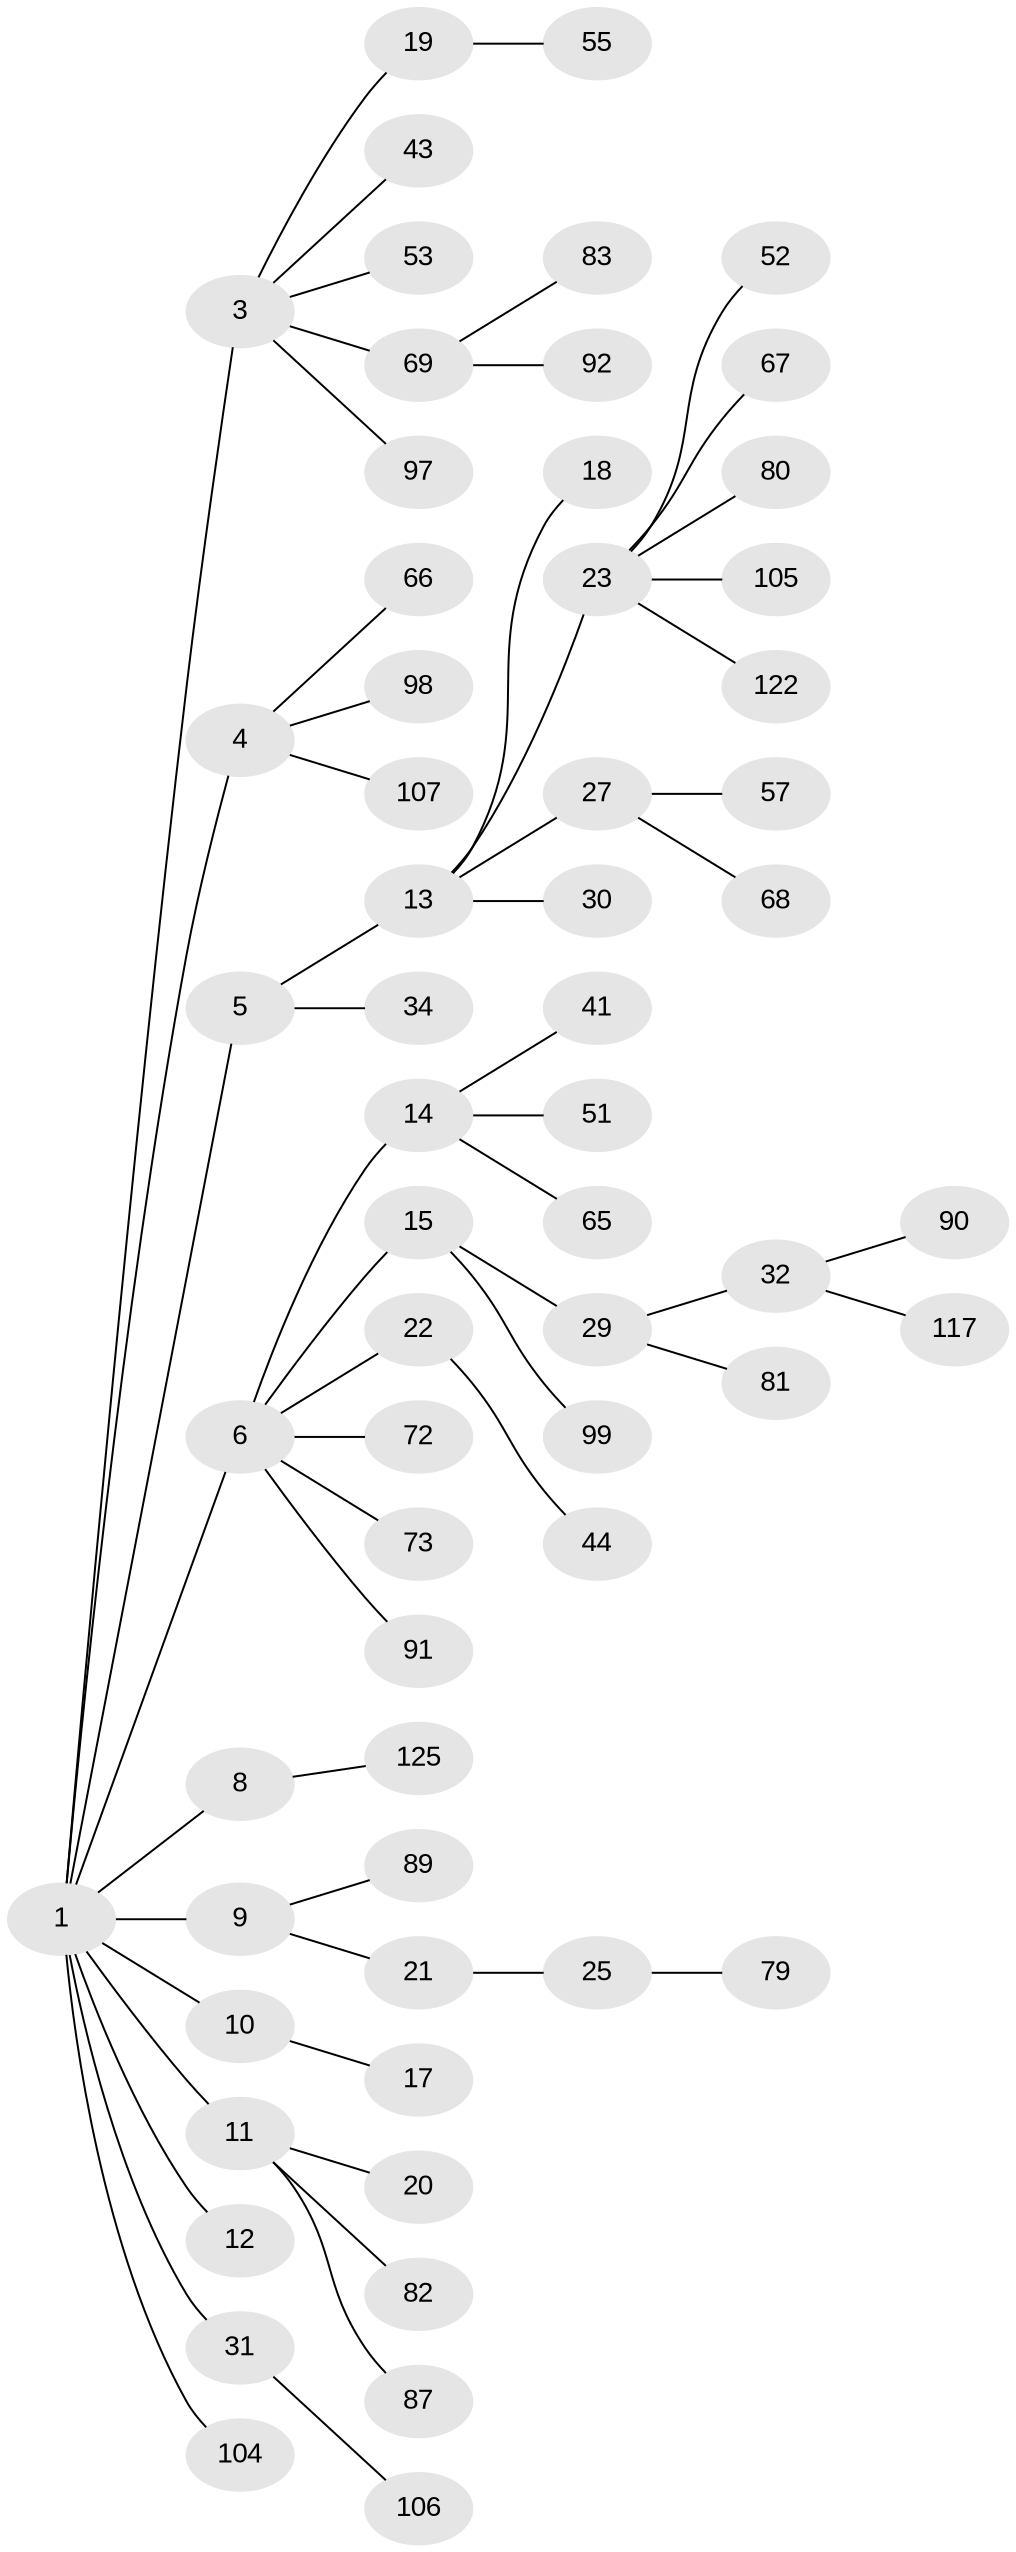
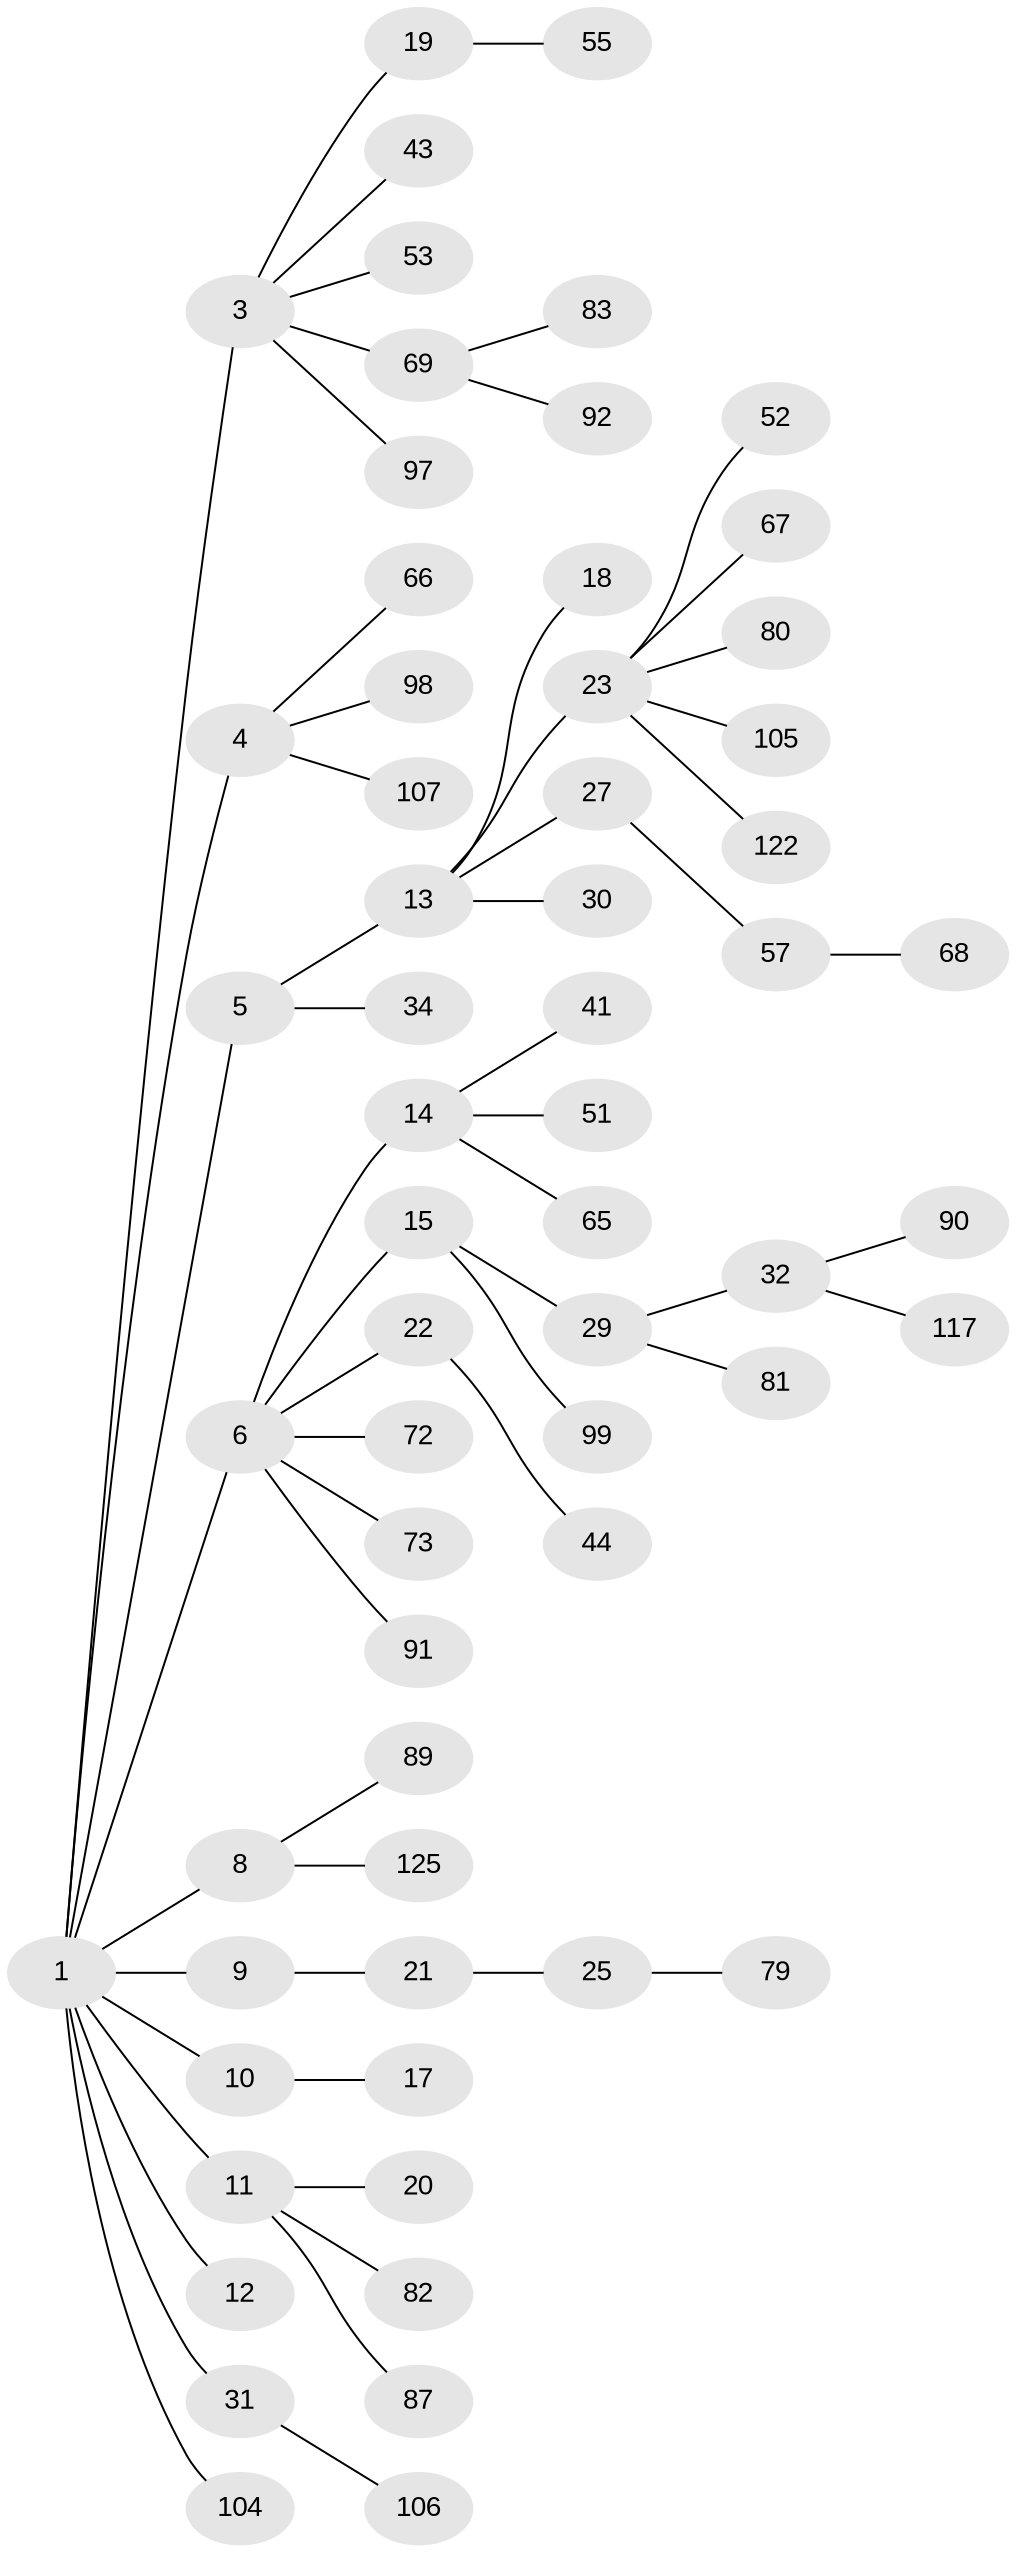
edge "27" -- "68": now "57" -- "68"
edge "89" -- "9": now "89" -- "8"
